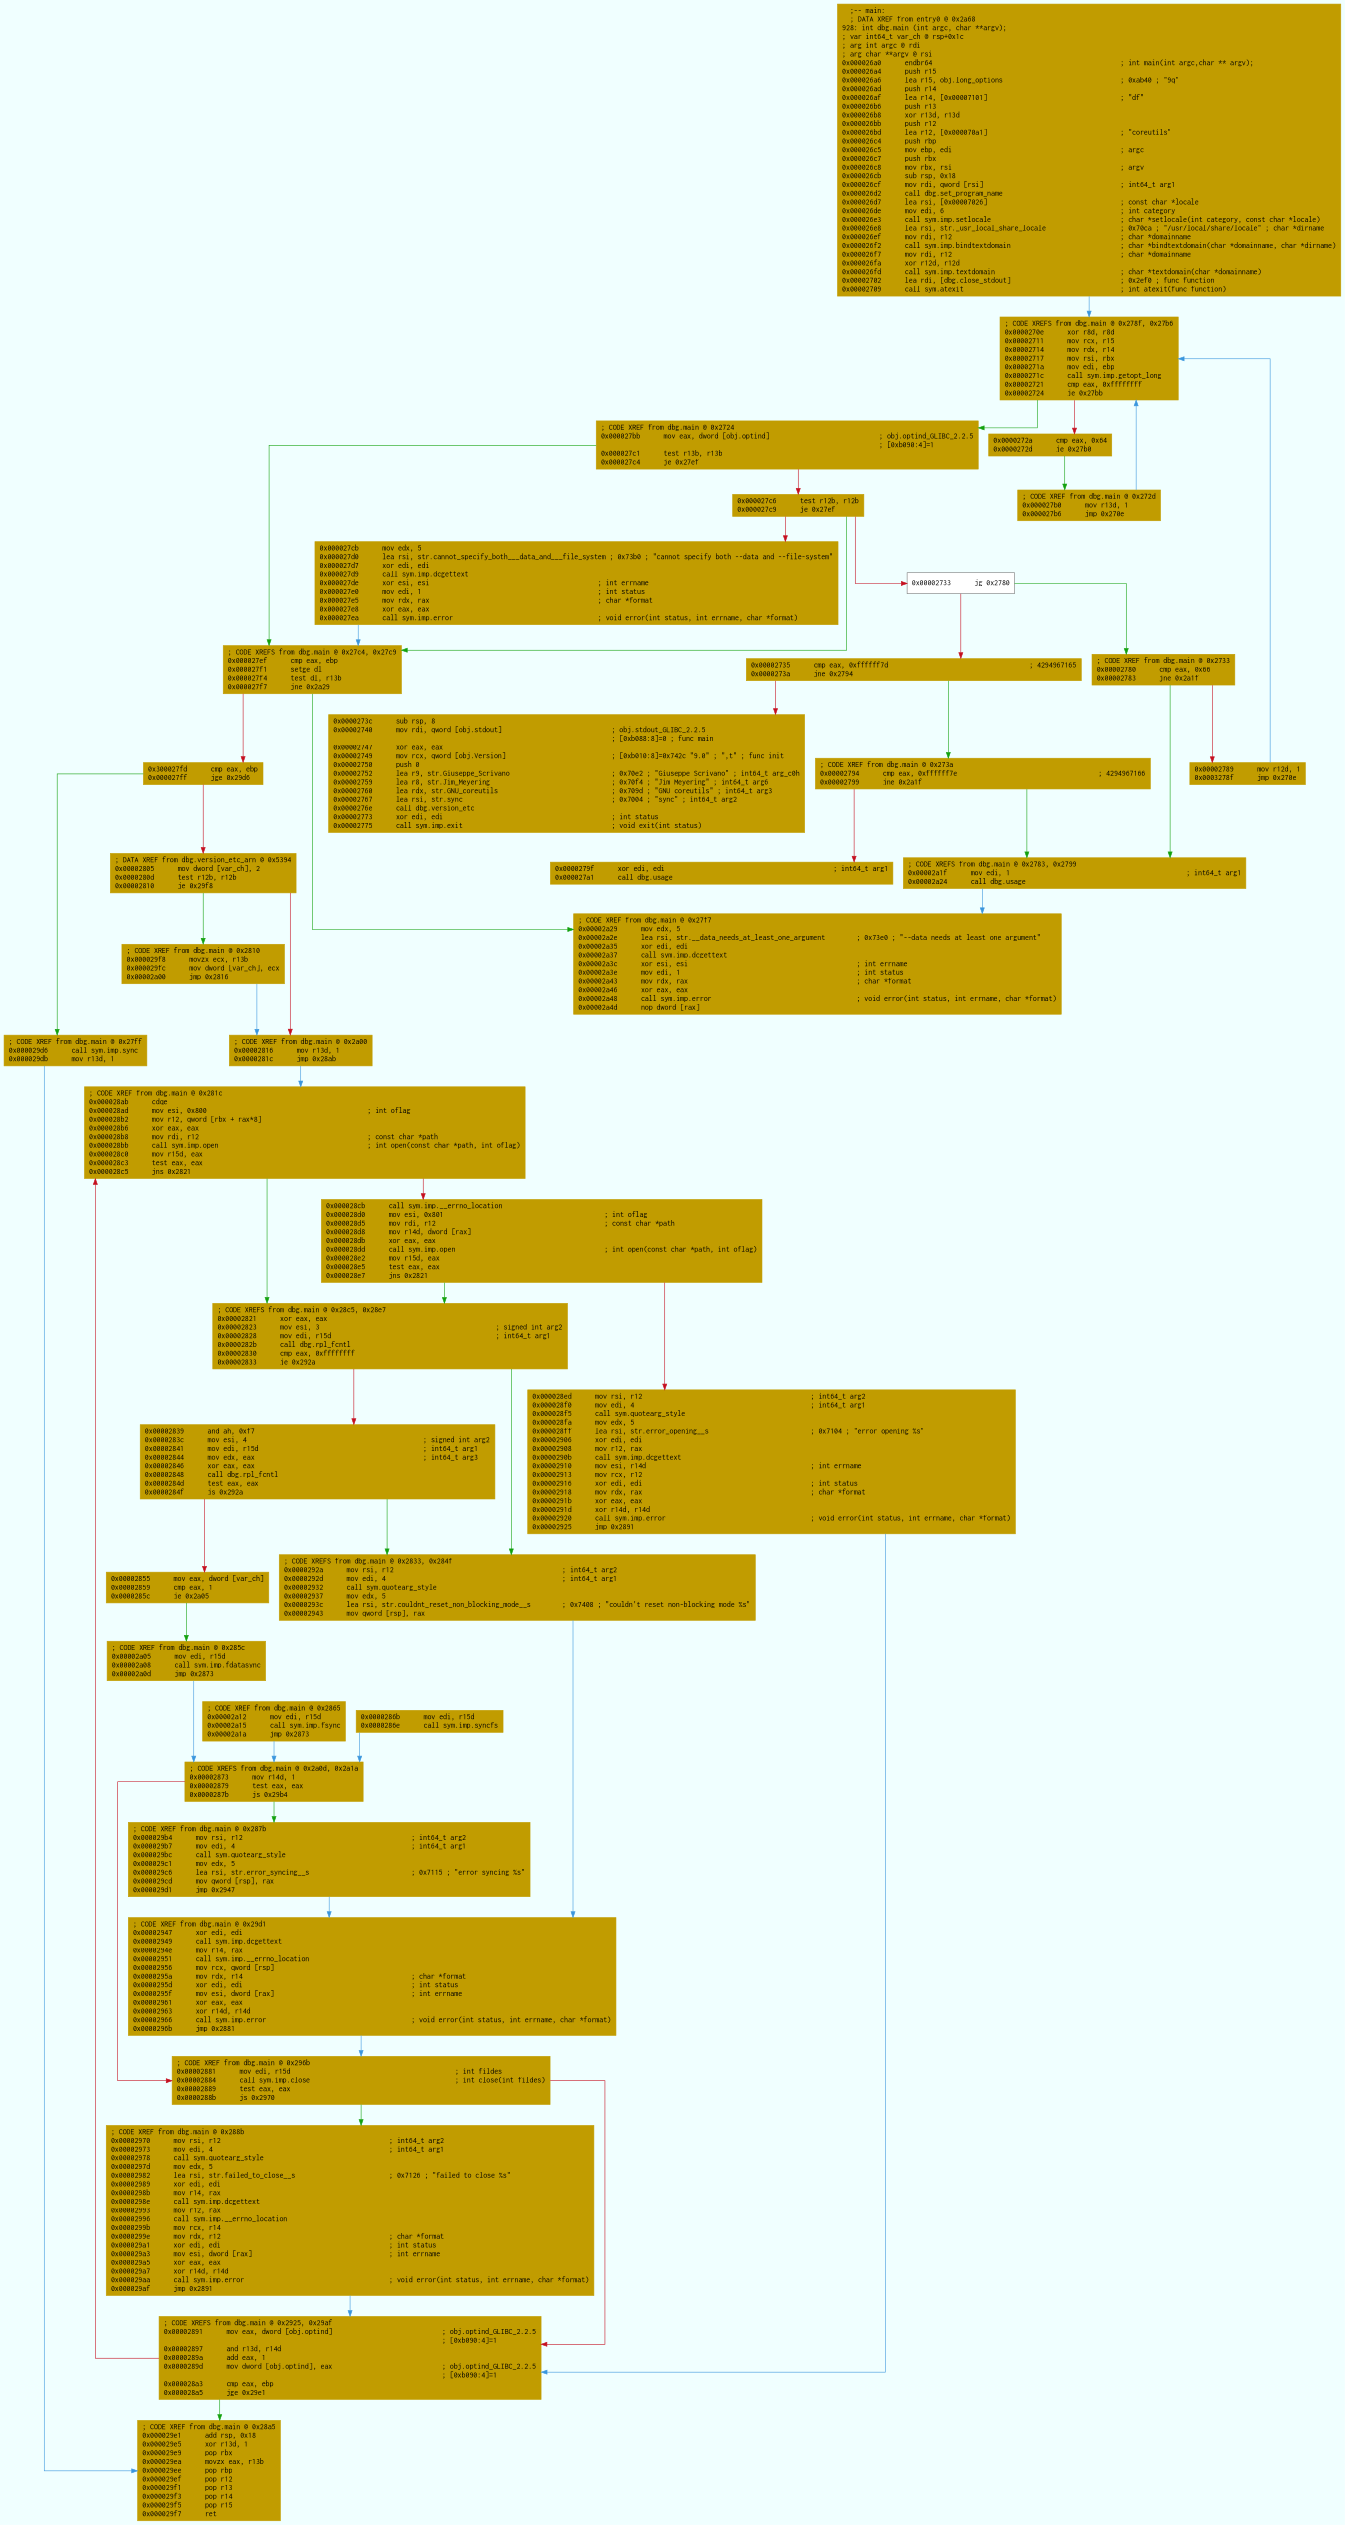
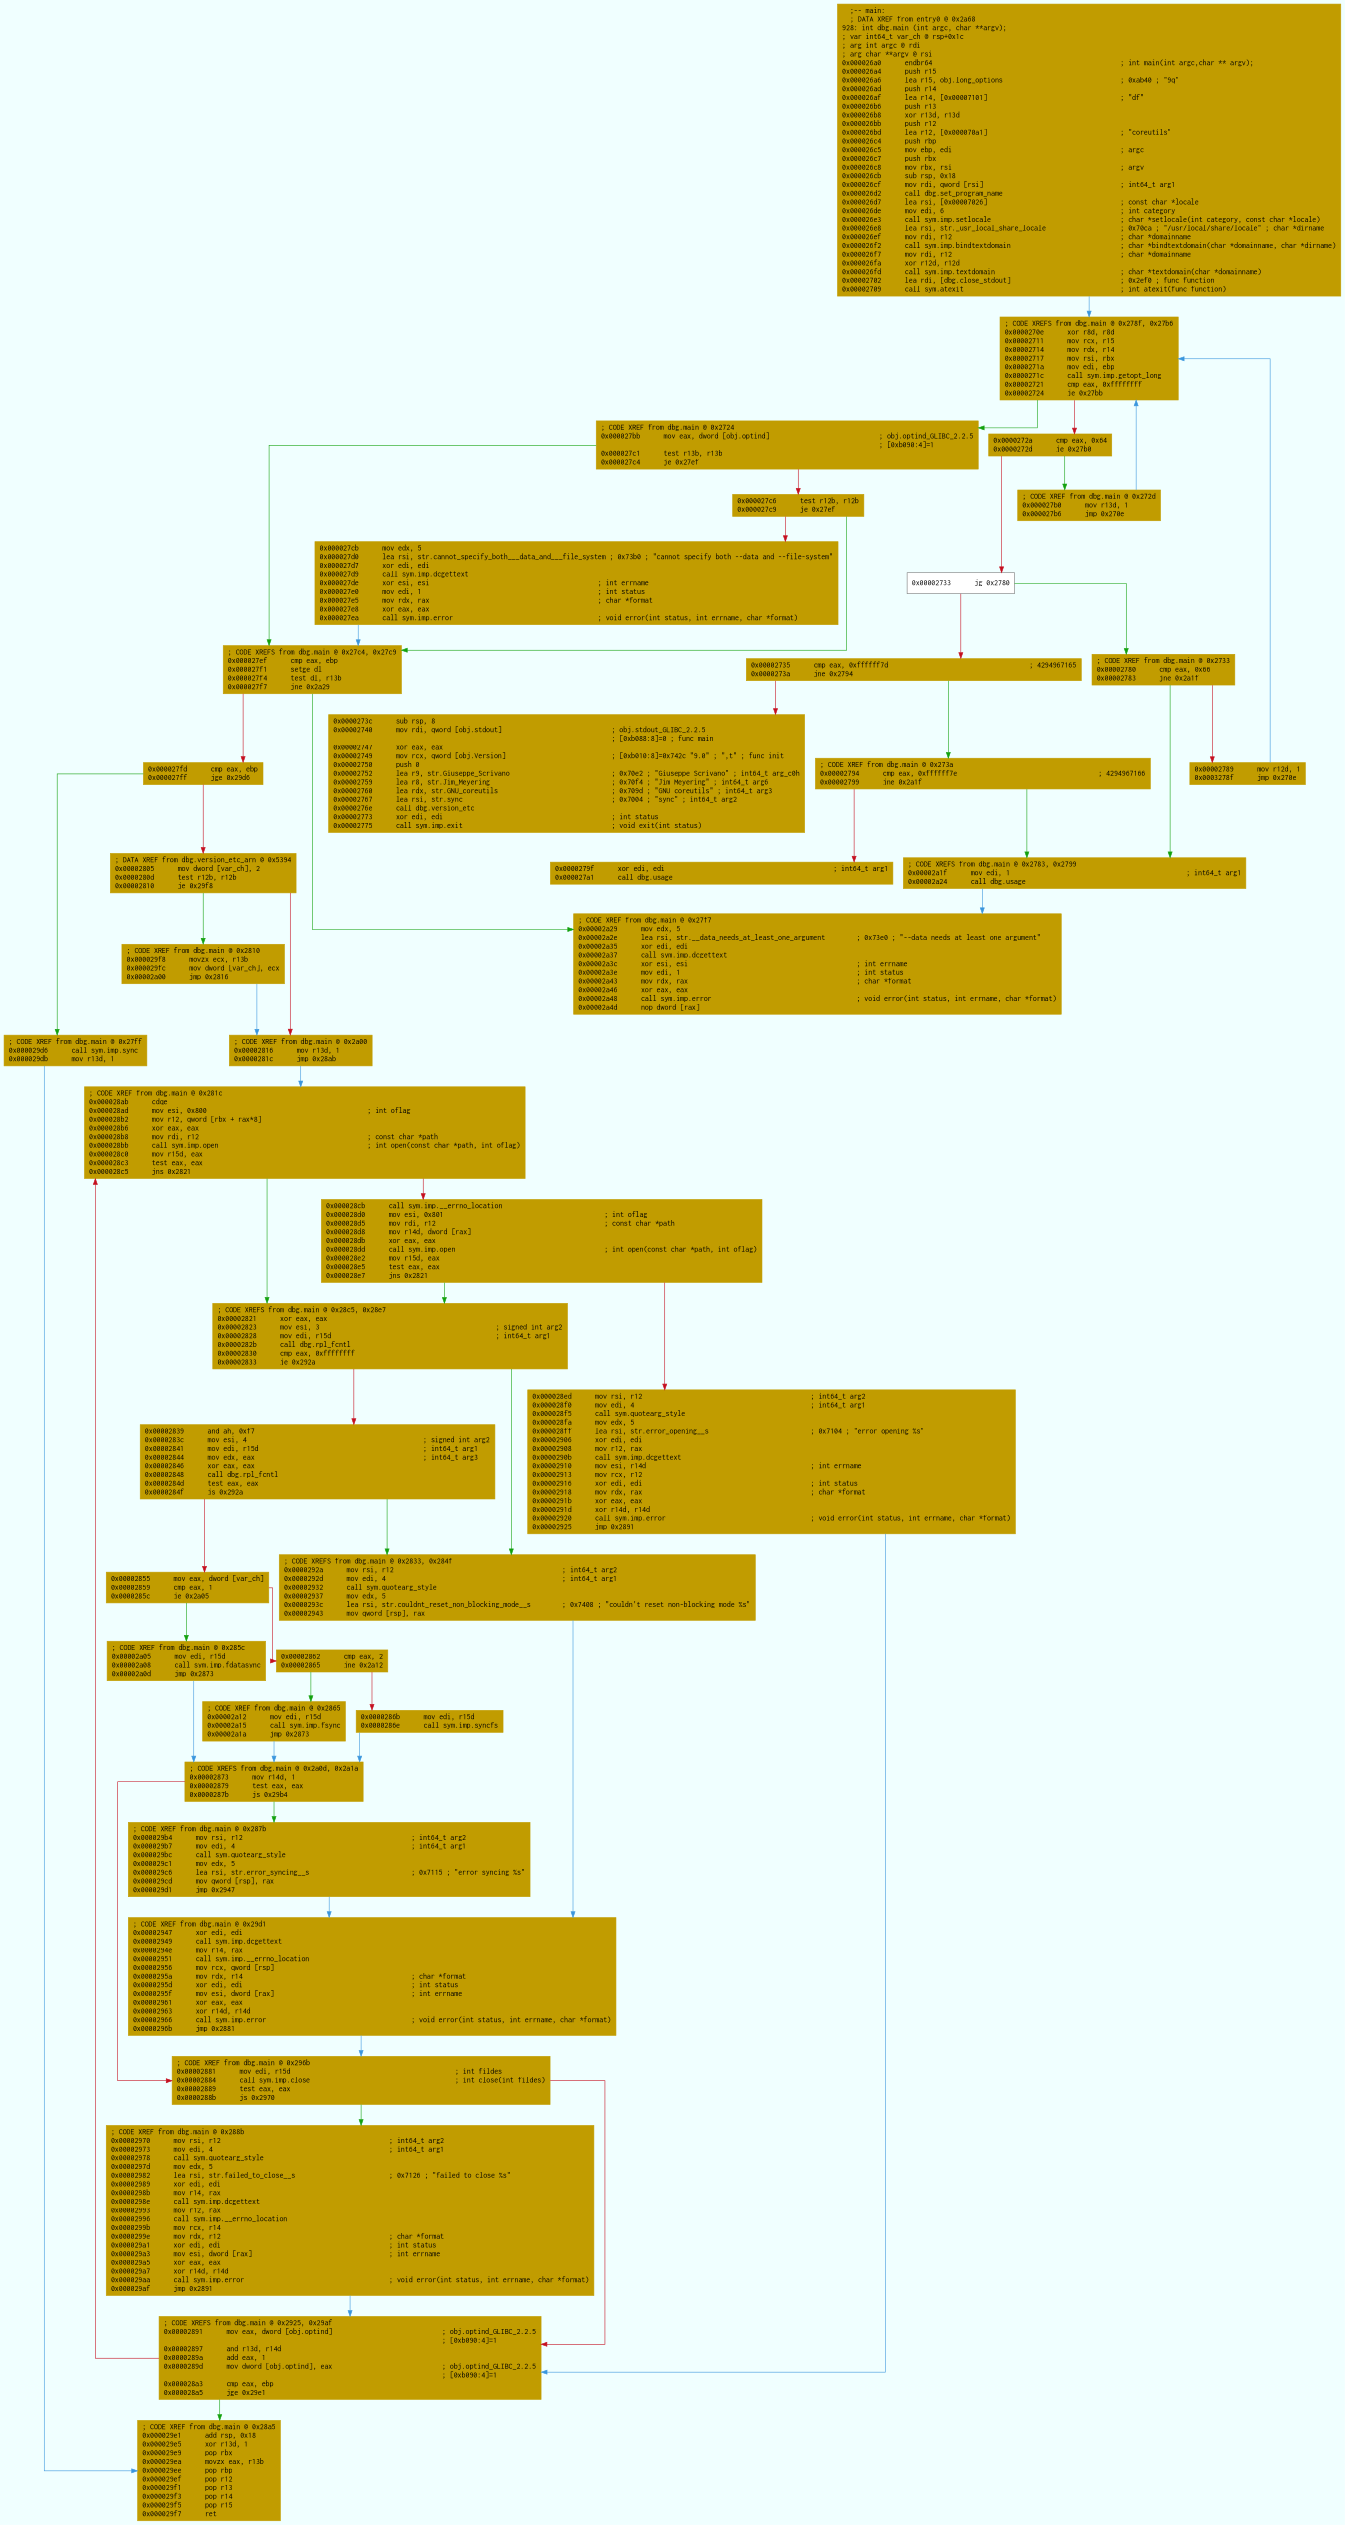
edge "0x000027c6      test r12b, r12b 0x000027c9      je 0x27ef" -> "0x00002733      jg 0x2780": now "0x0000272a      cmp eax, 0x64 0x0000272d      je 0x27b0" -> "0x00002733      jg 0x2780"
node "0x300027fd      cmp eax, ebp 0x000027ff      jge 0x29d6": label "0x300027fd      cmp eax, ebp 0x000027ff      jge 0x29d6" -> "0x000027fd      cmp eax, ebp 0x000027ff      jge 0x29d6"
node "0x00002862      cmp eax, 2 0x00002865      jne 0x2a12": added
